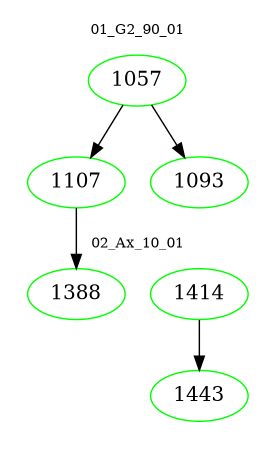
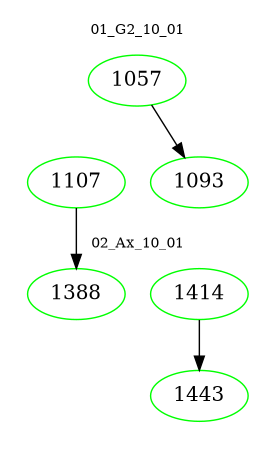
cluster "01_G2_90_01": label "01_G2_90_01" -> "01_G2_10_01"
edge "1057" -> "1107": removed
